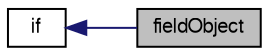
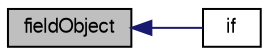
edge "fieldObject" -> "if": reversed
